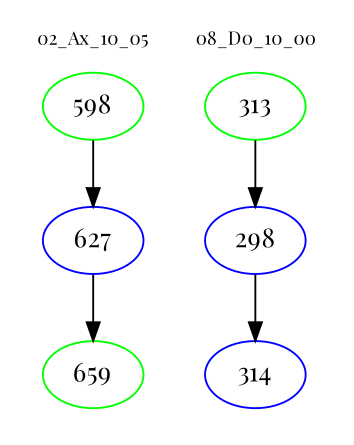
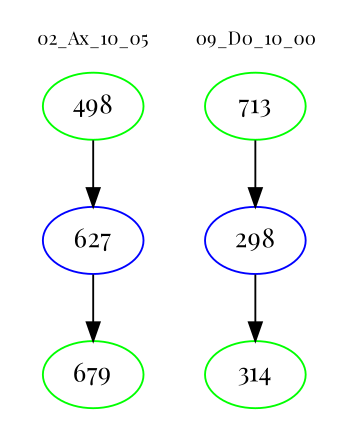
cluster "08_D0_10_00": label "08_D0_10_00" -> "09_D0_10_00"
node "598": label "598" -> "498"
node "313": label "313" -> "713"
node "659": label "659" -> "679"
node "314": color blue -> green
